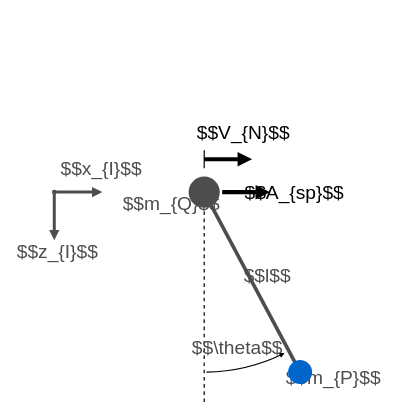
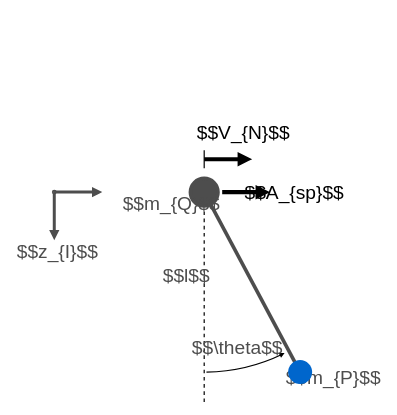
node "$$x_{I}$$": removed
node "$$l$$": moved (267, 276) -> (186, 276)
